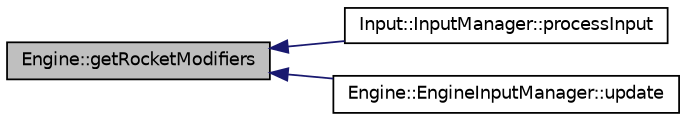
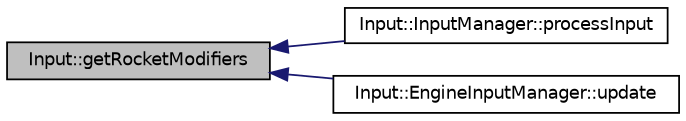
node "Engine::getRocketModifiers": label "Engine::getRocketModifiers" -> "Input::getRocketModifiers"
node "Engine::EngineInputManager::update": label "Engine::EngineInputManager::update" -> "Input::EngineInputManager::update"
